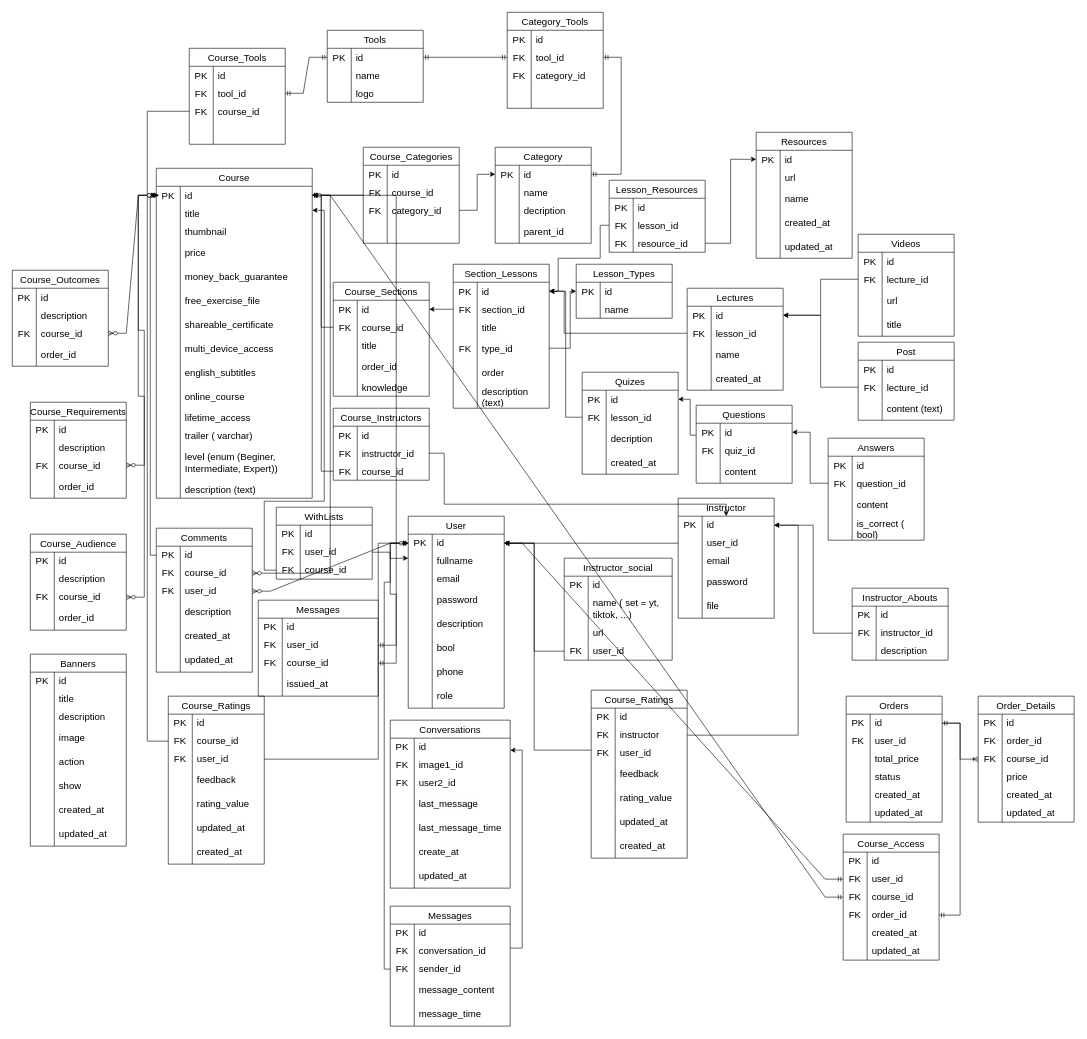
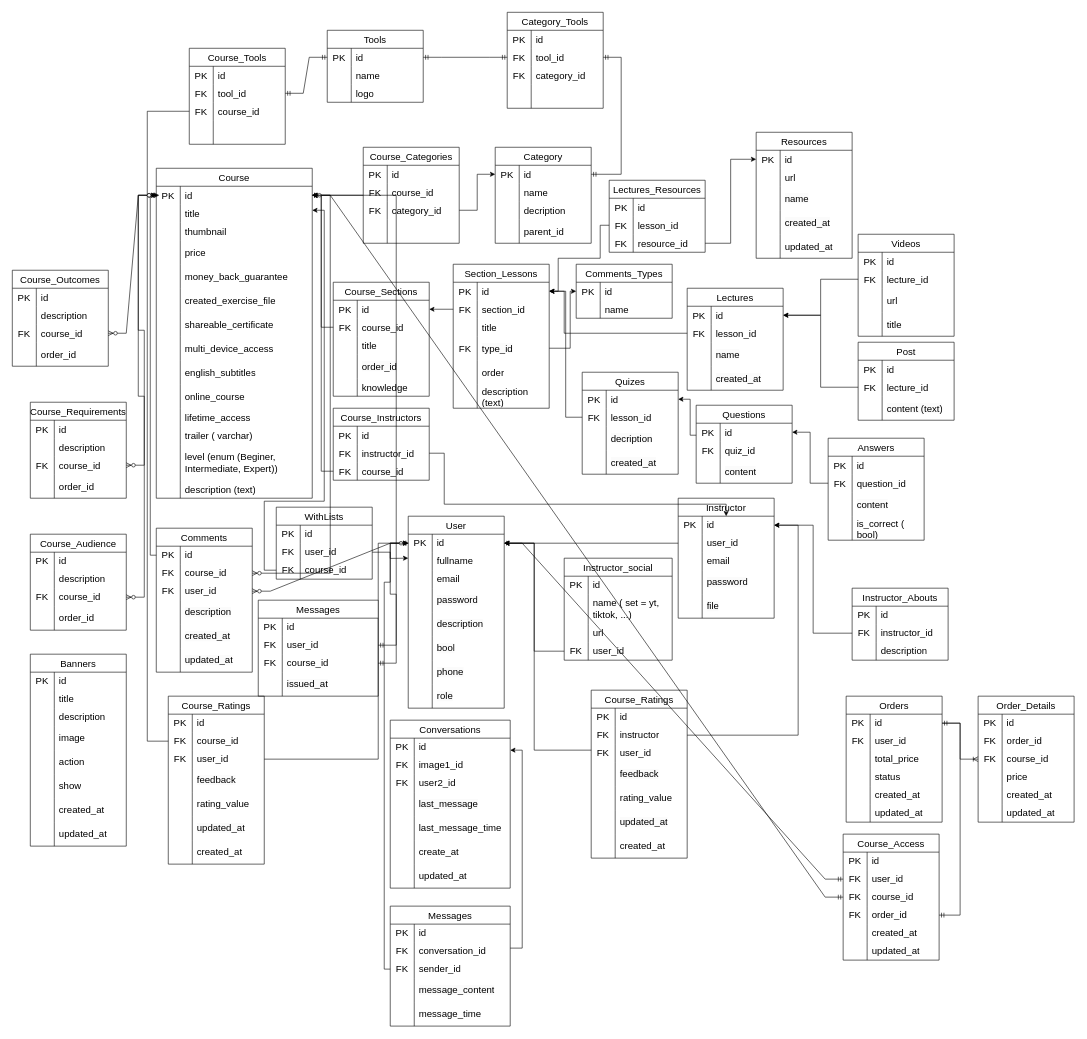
node "Lesson_Resources": label "Lesson_Resources" -> "Lectures_Resources"
node "Lesson_Types": label "Lesson_Types" -> "Comments_Types"
node "free_exercise_file": label "free_exercise_file" -> "created_exercise_file"
